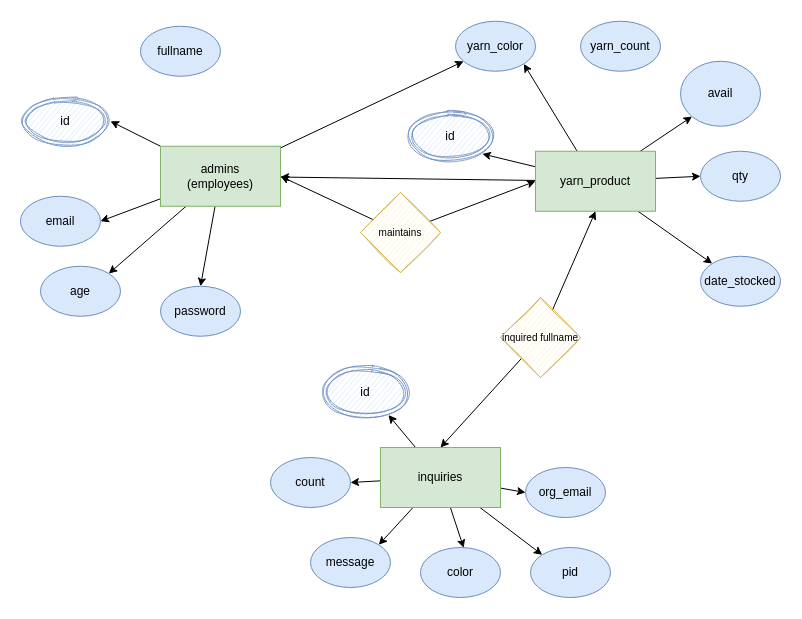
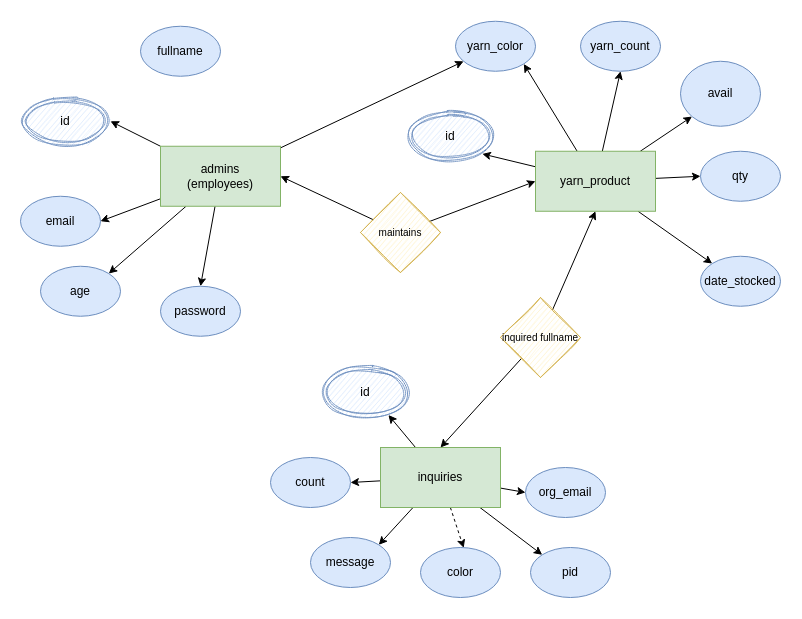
edge "yarn_product" -> "admins (employees)": now "yarn_product" -> "yarn_count"
edge "inquiries" -> "color": style solid -> dashed
